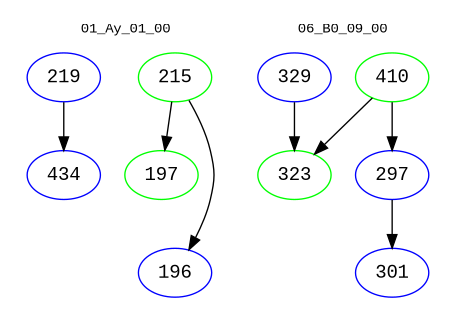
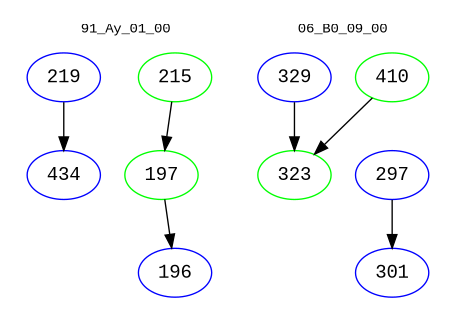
cluster "01_Ay_01_00": label "01_Ay_01_00" -> "91_Ay_01_00"
edge "410" -> "297": removed
edge "215" -> "196": now "197" -> "196"
